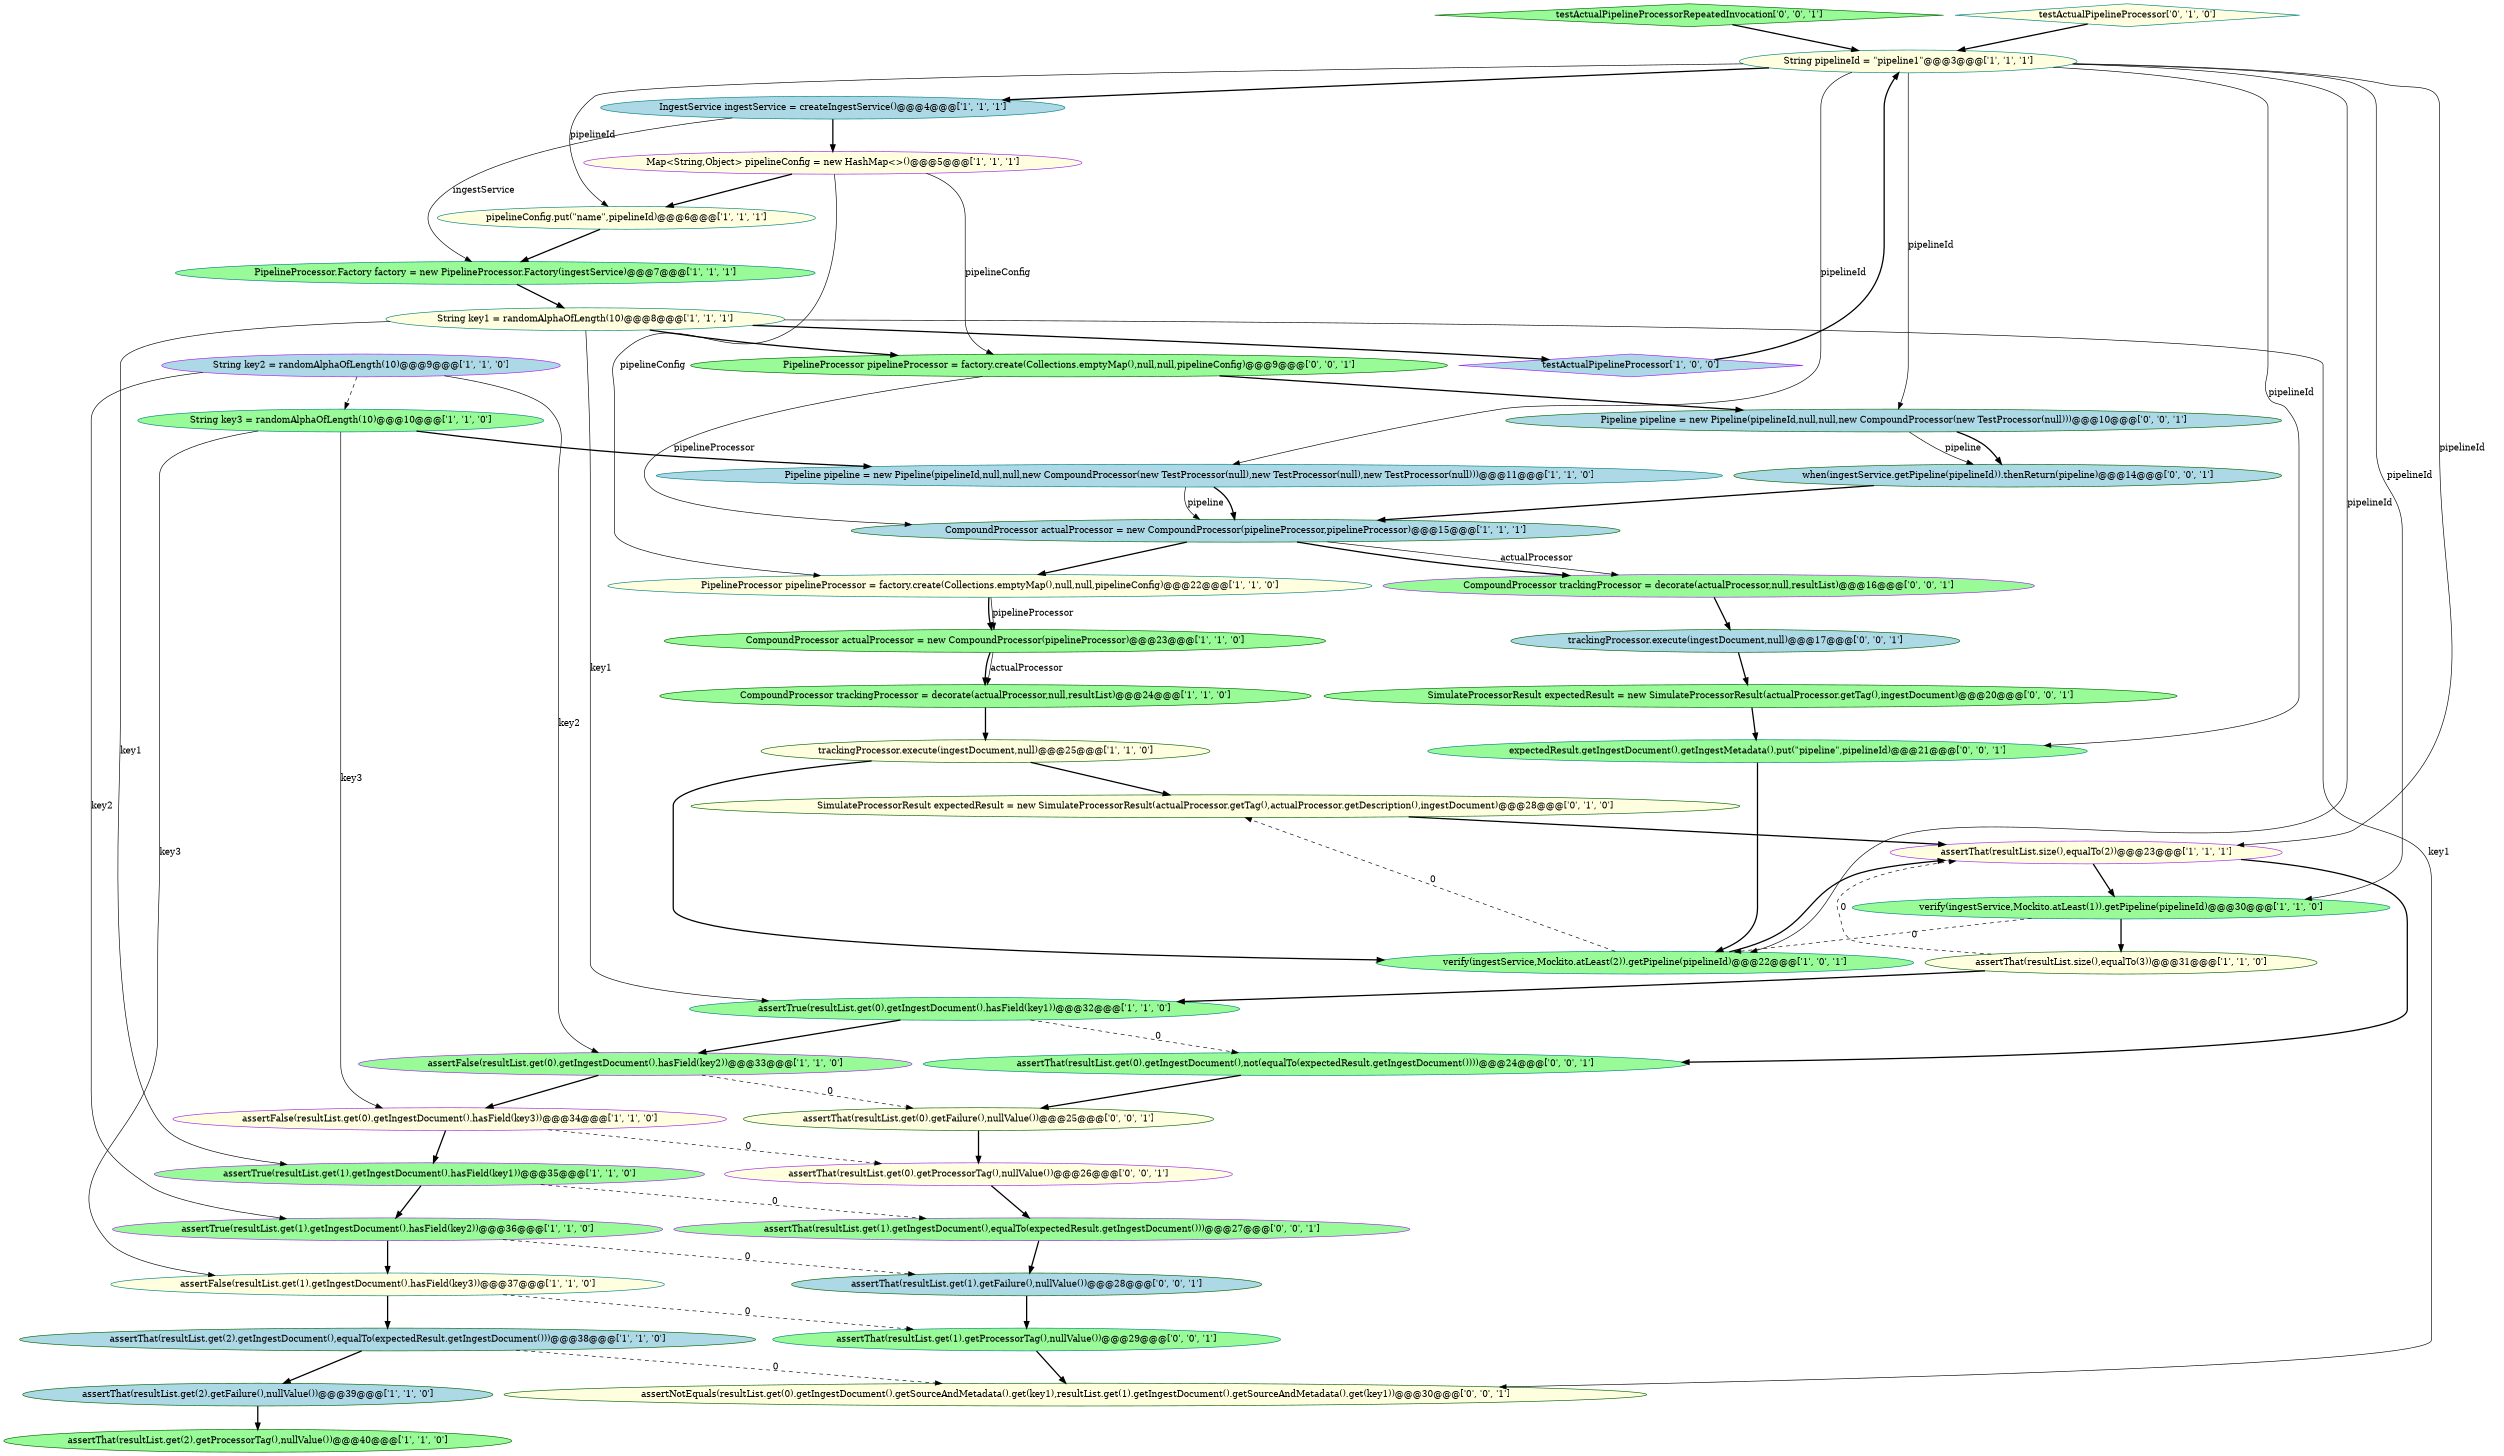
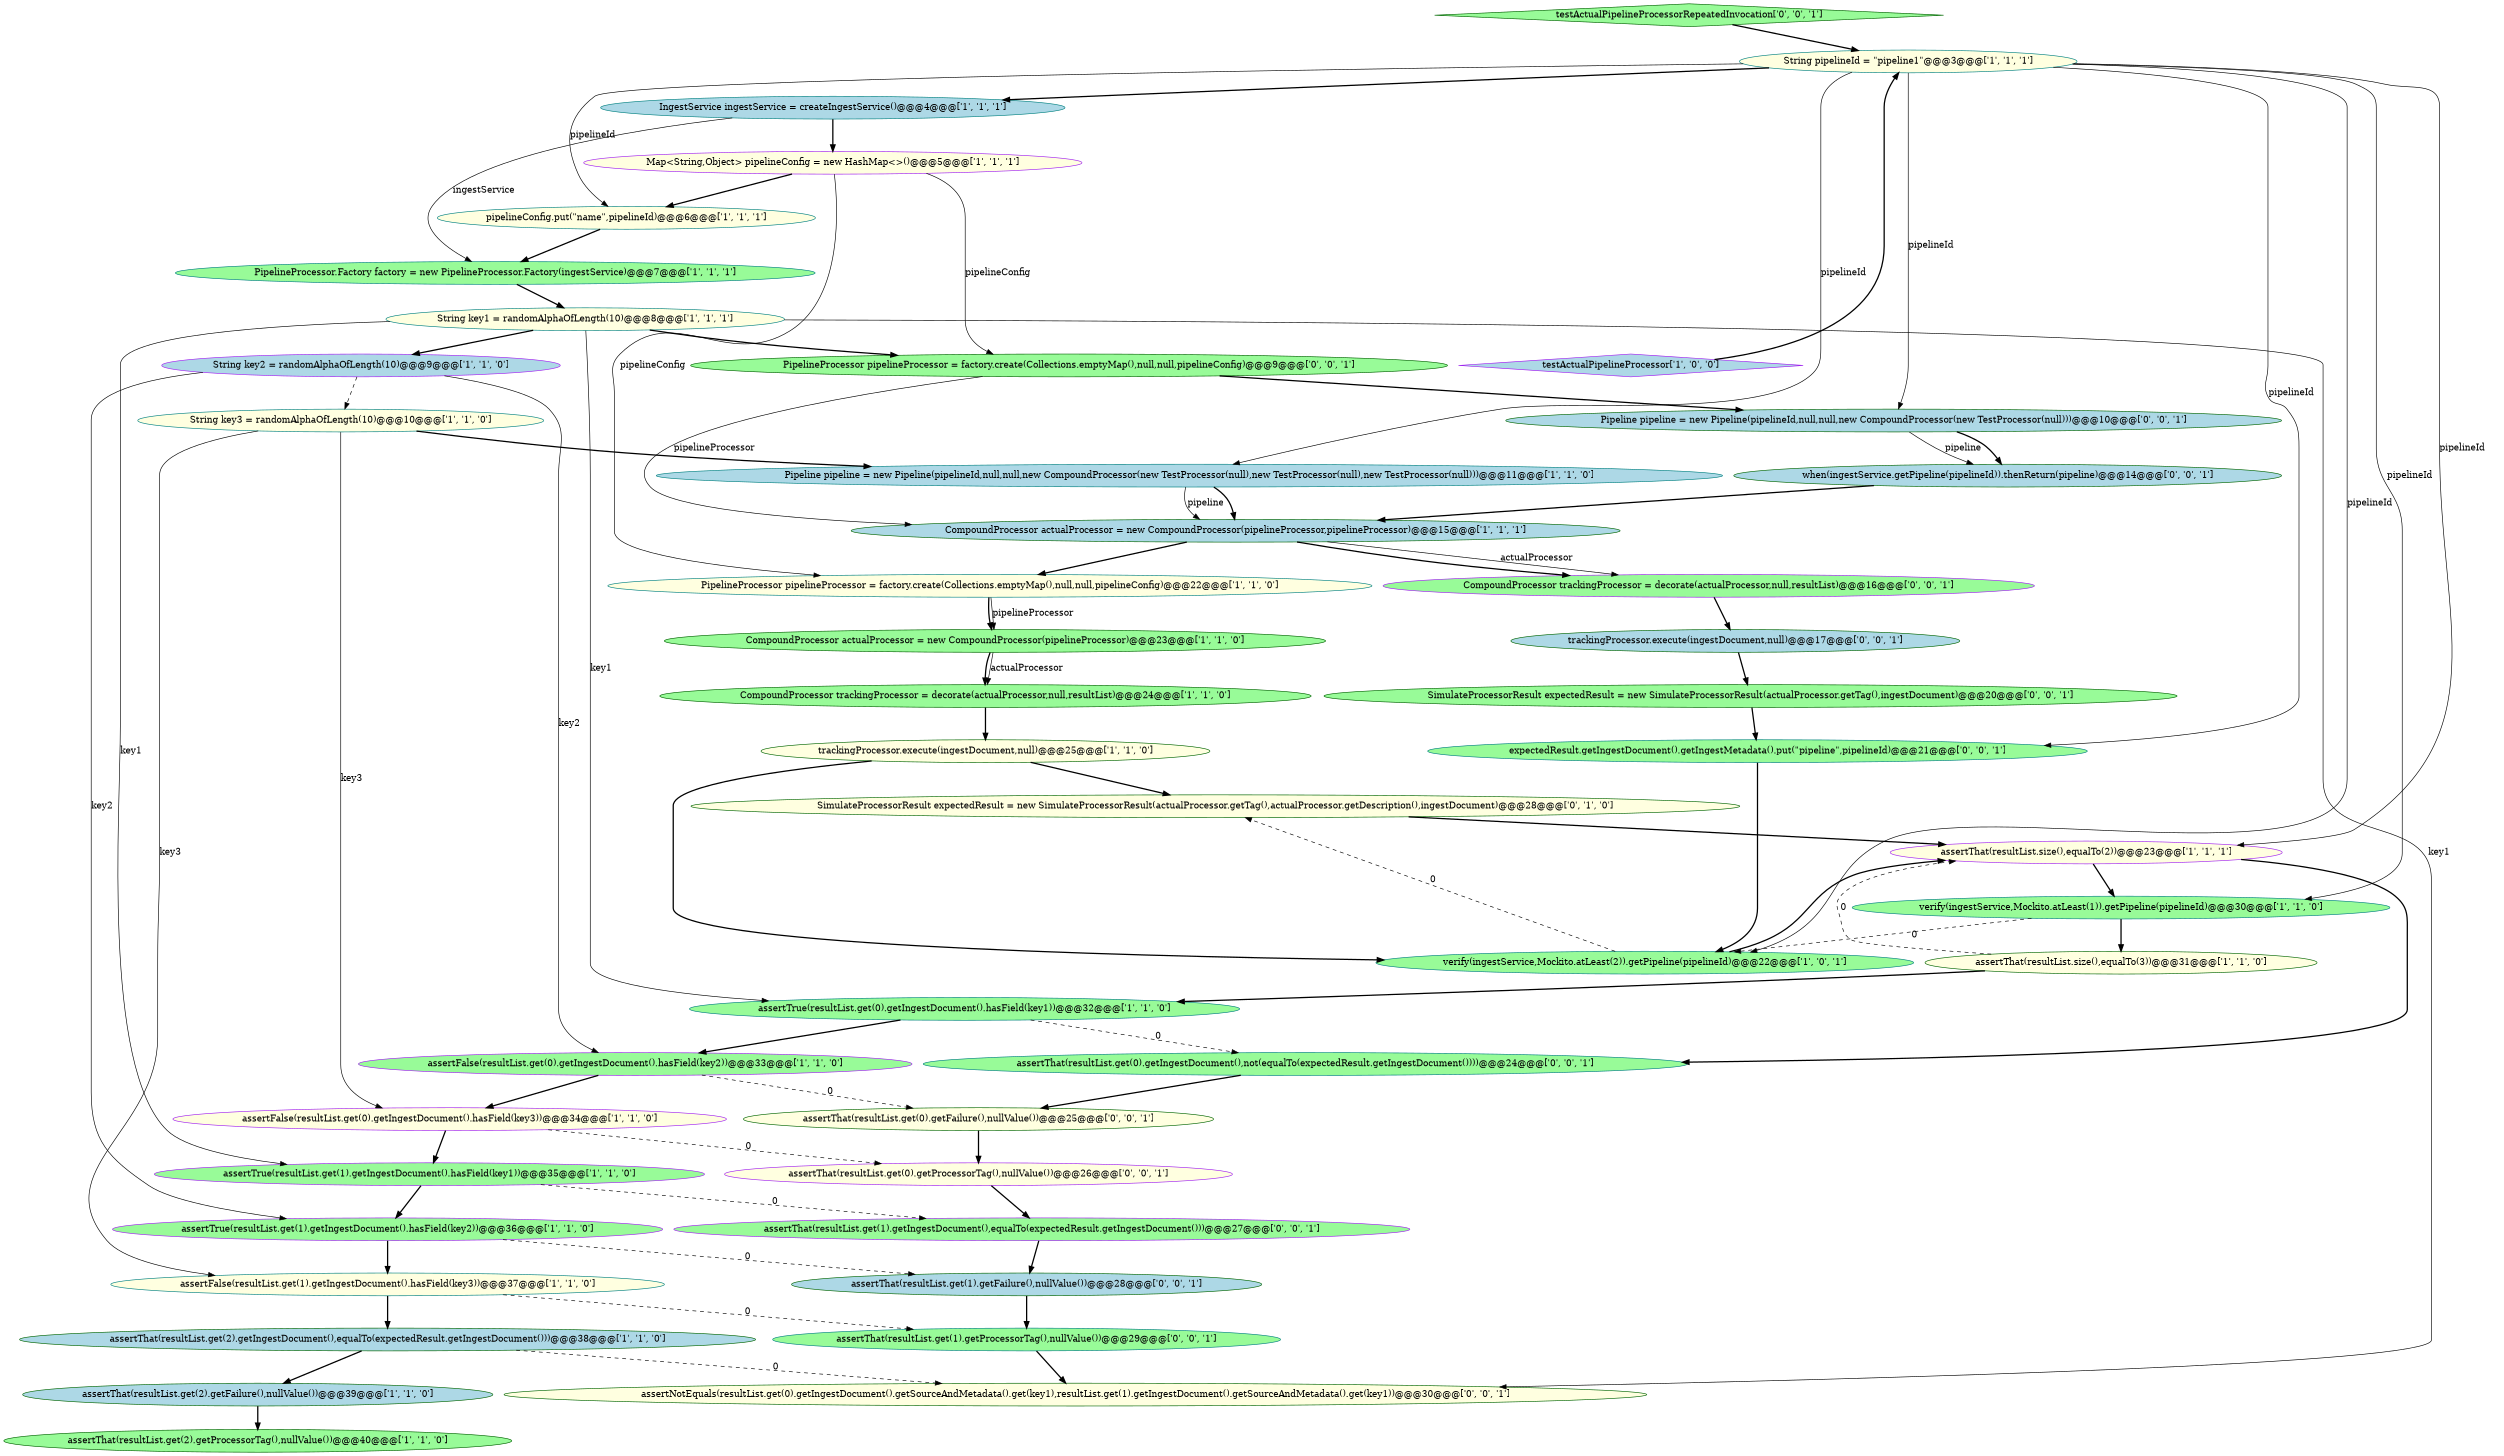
node "testActualPipelineProcessor['0', '1', '0']": removed
edge "String key1 = randomAlphaOfLength(10)@@@8@@@['1', '1', '1']" -> "testActualPipelineProcessor['1', '0', '0']": now "String key1 = randomAlphaOfLength(10)@@@8@@@['1', '1', '1']" -> "String key2 = randomAlphaOfLength(10)@@@9@@@['1', '1', '0']"
node "String key3 = randomAlphaOfLength(10)@@@10@@@['1', '1', '0']": fillcolor palegreen -> lightyellow
